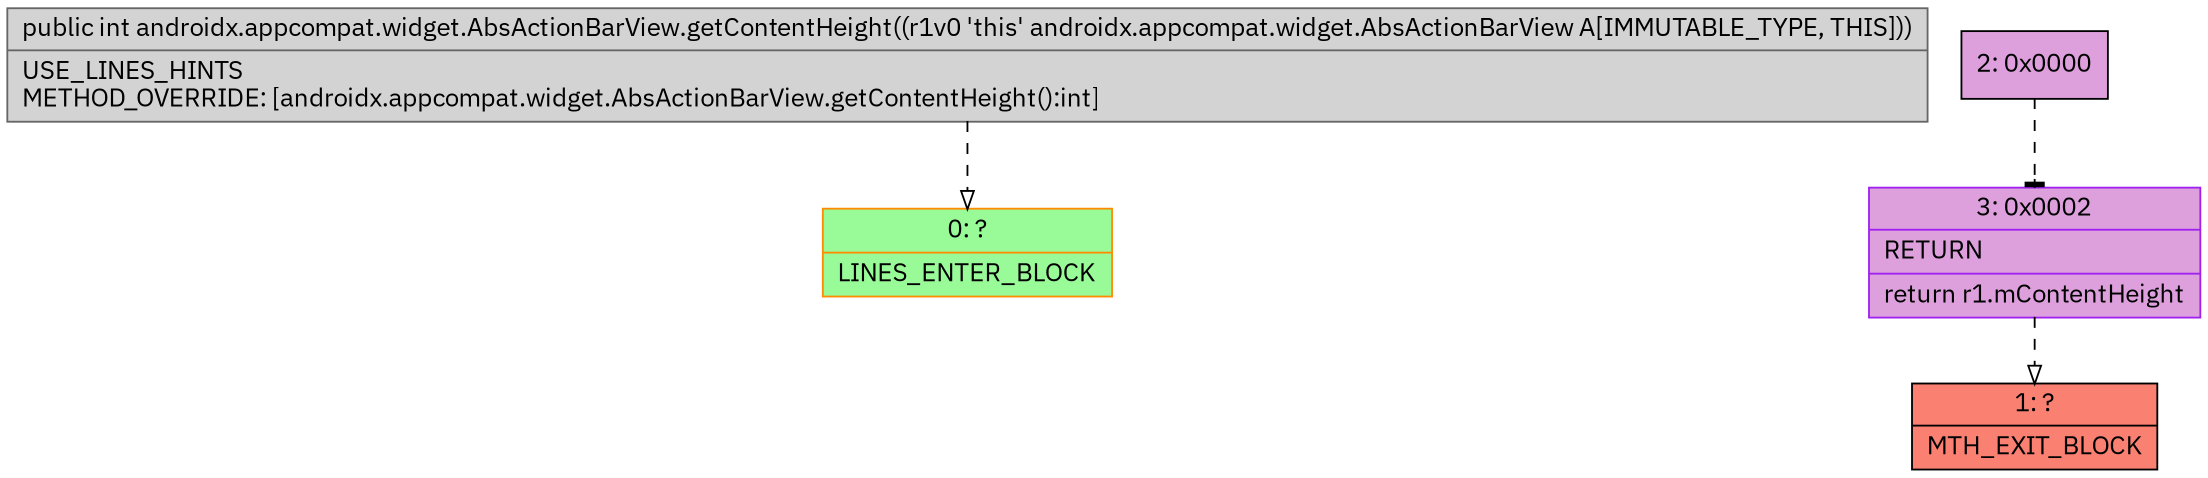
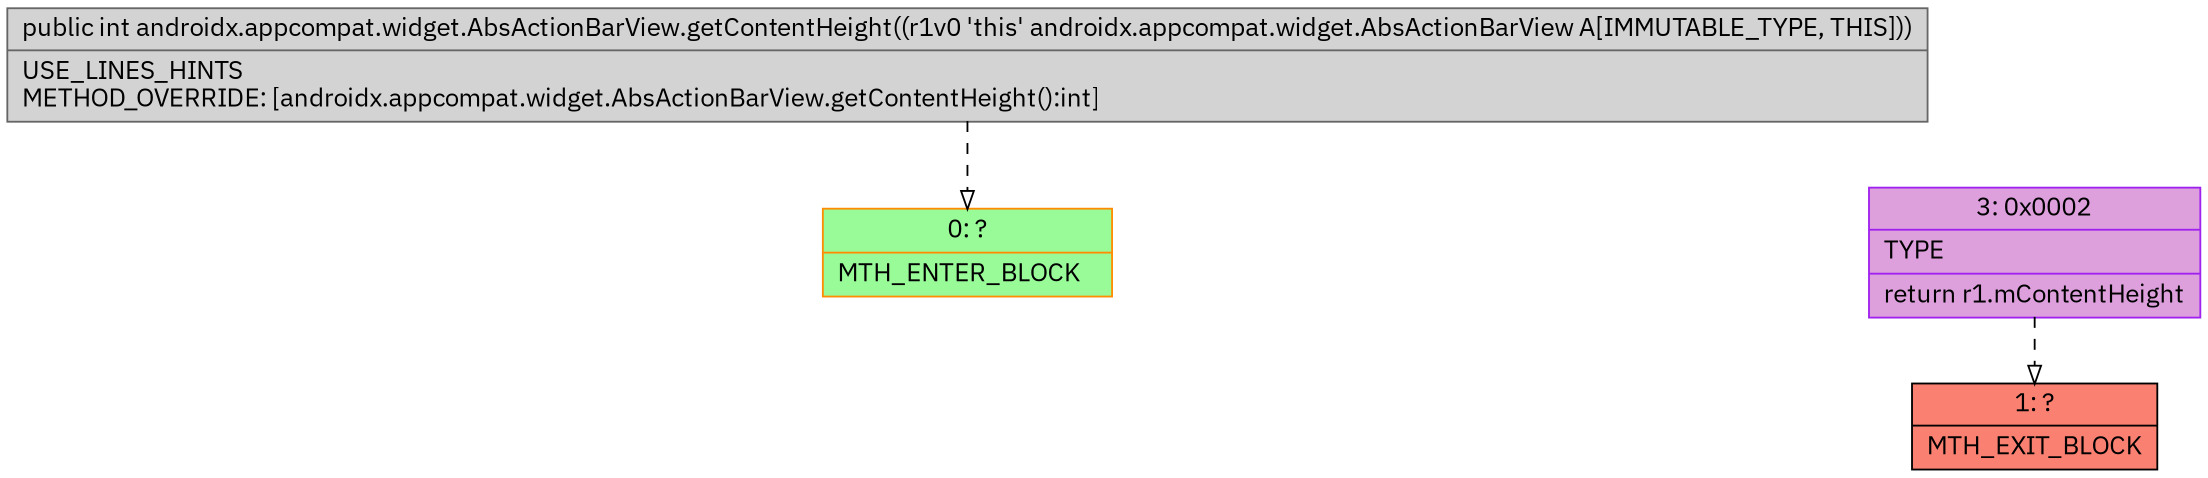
node "2: 0x0000": removed
node "3: 0x0002": text "RETURN" -> "TYPE"
node "0: ?": text "LINES_ENTER_BLOCK" -> "MTH_ENTER_BLOCK"
